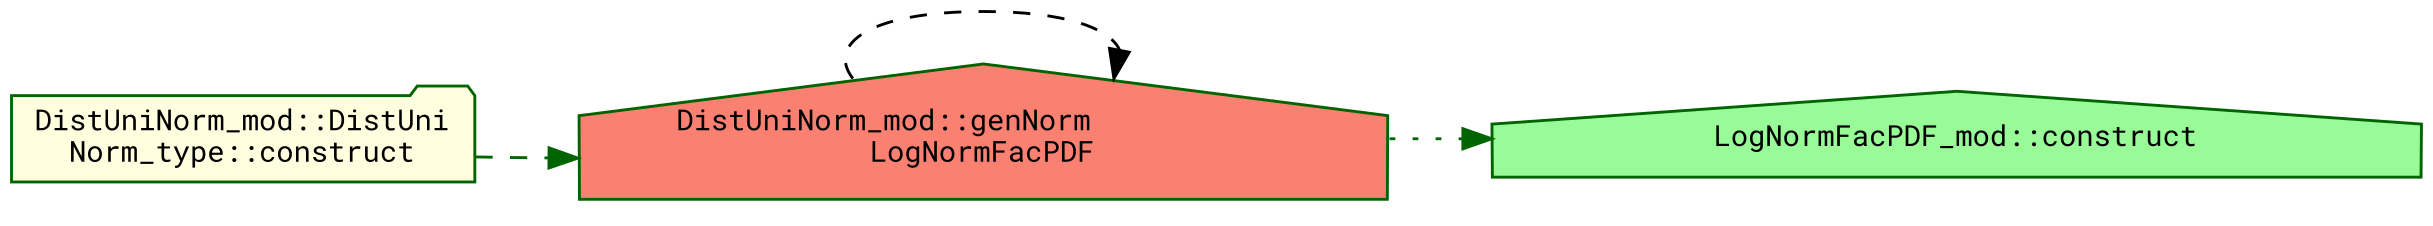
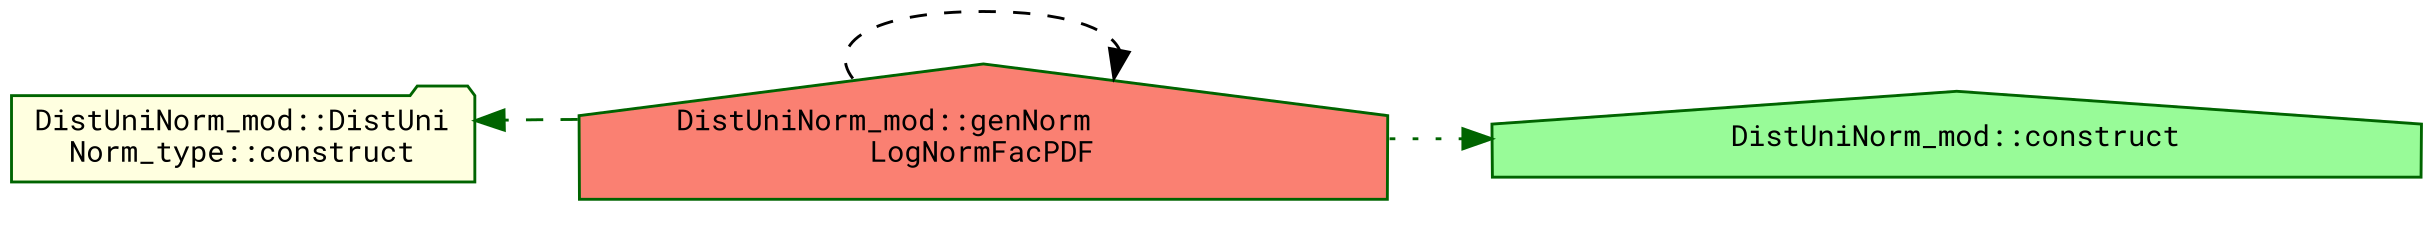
node "LogNormFacPDF_mod::construct": label "LogNormFacPDF_mod::construct" -> "DistUniNorm_mod::construct"
edge "DistUniNorm_mod::DistUni Norm_type::construct" -> "DistUniNorm_mod::genNorm LogNormFacPDF": reversed
